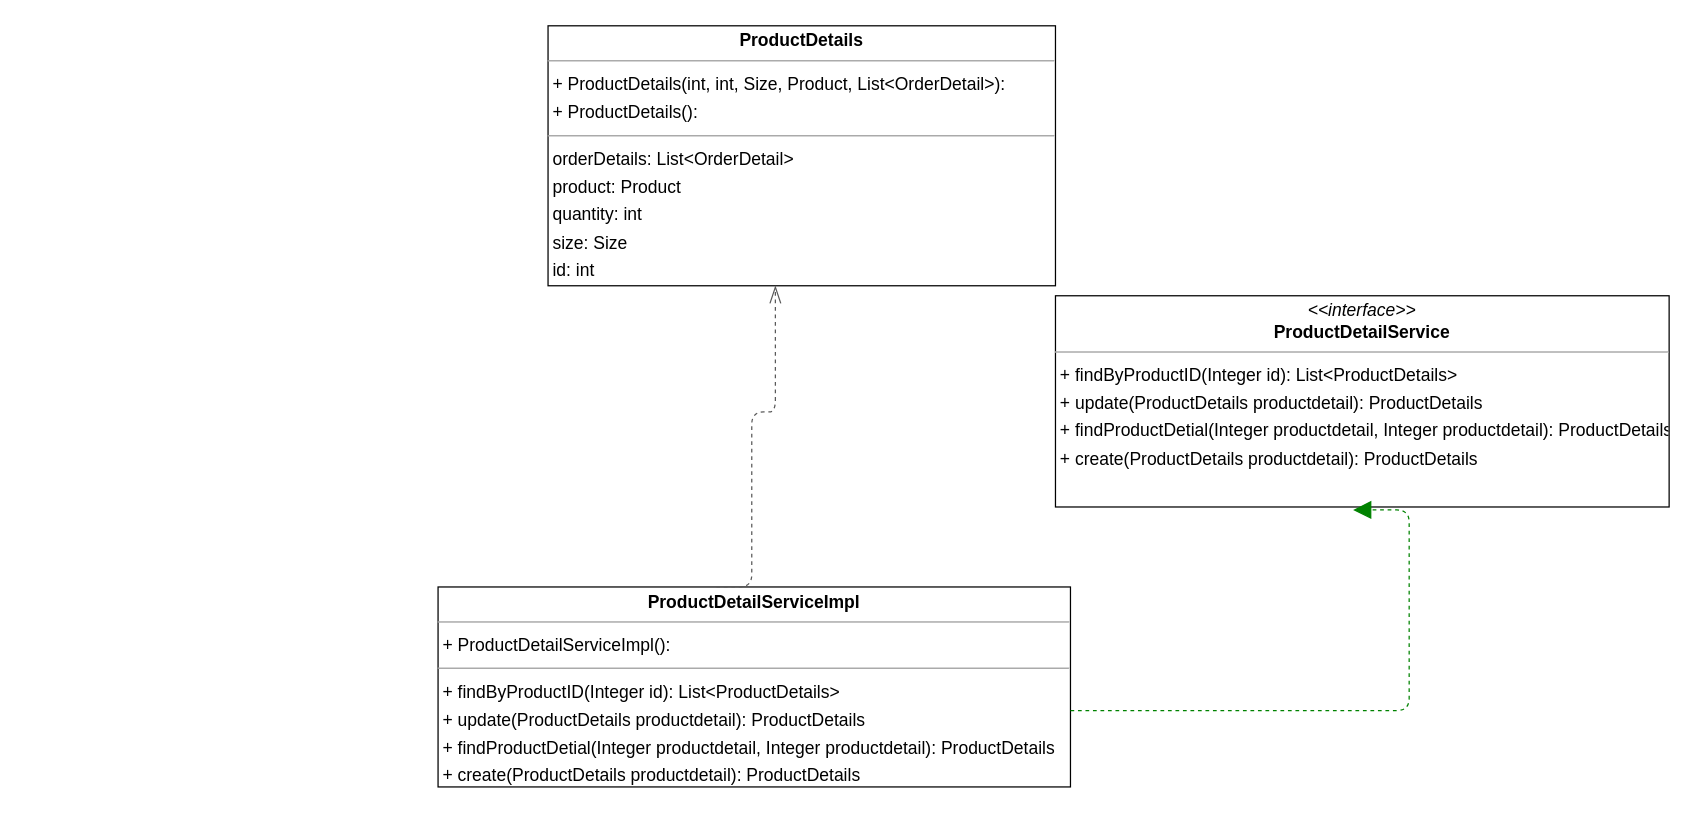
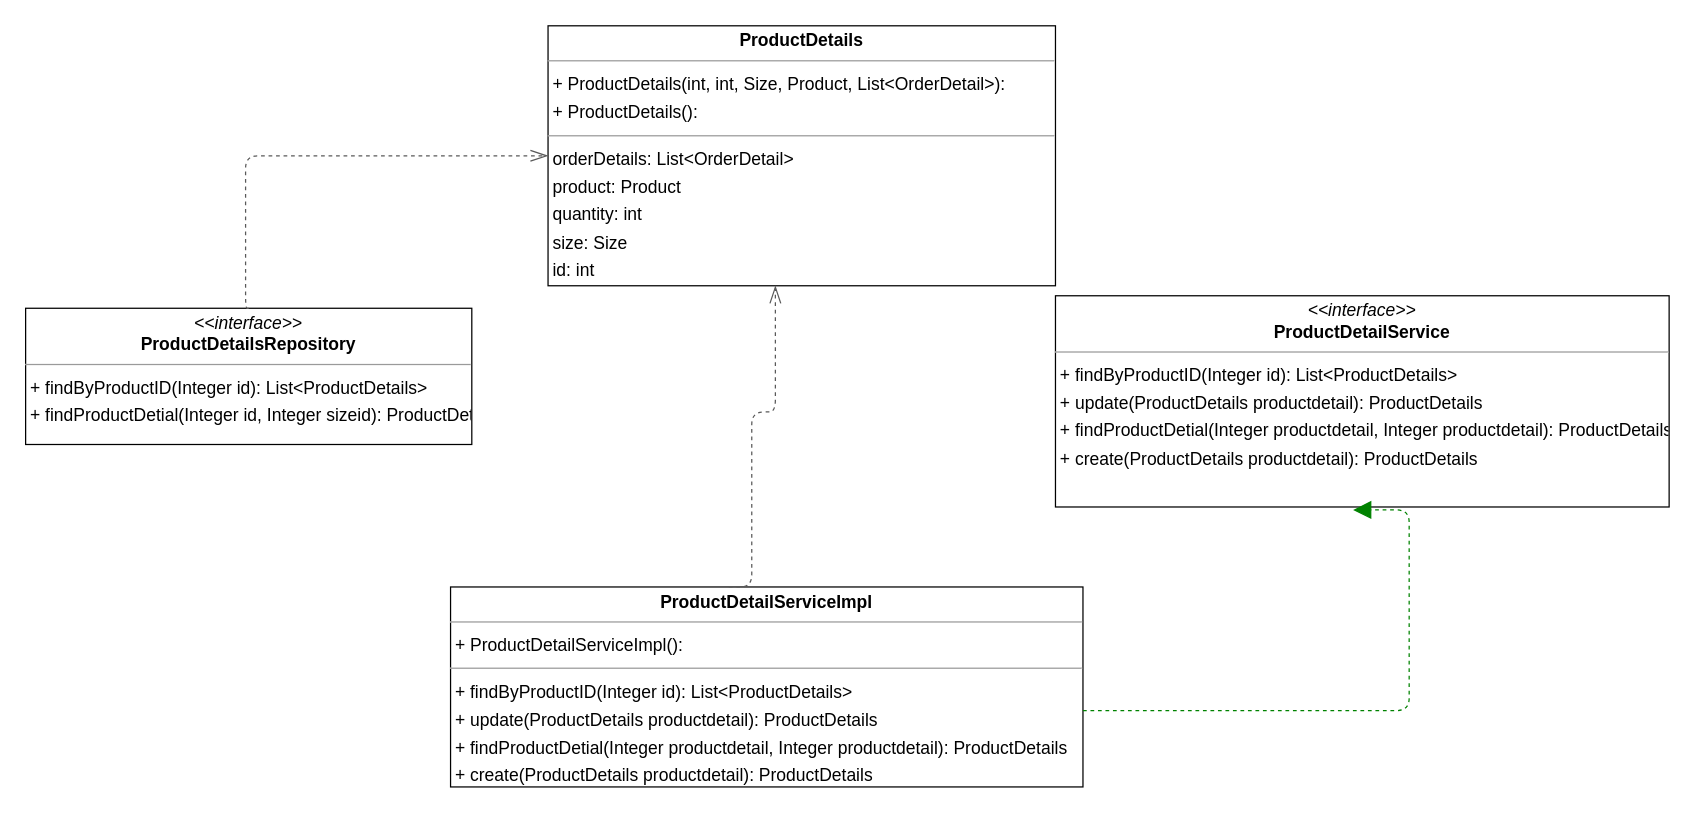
edge "<<interface>> ProductDetailsRepository + findByProductID(Integer id): List<ProductDetails> + findProductDetial(Integer id, Integer sizeid): ProductDetails" -> "ProductDetails + ProductDetails(int, int, Size, Product, List<OrderDetail>): + ProductDetails(): orderDetails: List<OrderDetail> product: Product quantity: int size: Size id: int": added
node "<<interface>> ProductDetailsRepository + findByProductID(Integer id): List<ProductDetails> + findProductDetial(Integer id, Integer sizeid): ProductDetails": added
node "ProductDetailServiceImpl + ProductDetailServiceImpl(): + findByProductID(Integer id): List<ProductDetails> + update(ProductDetails productdetail): ProductDetails + findProductDetial(Integer productdetail, Integer productdetail): ProductDetails + create(ProductDetails productdetail): ProductDetails": moved (754, 687) -> (767, 687)
